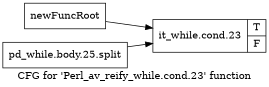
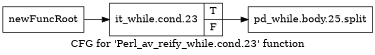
edge "pd_while.body.25.split" -> "it_while.cond.23": reversed
